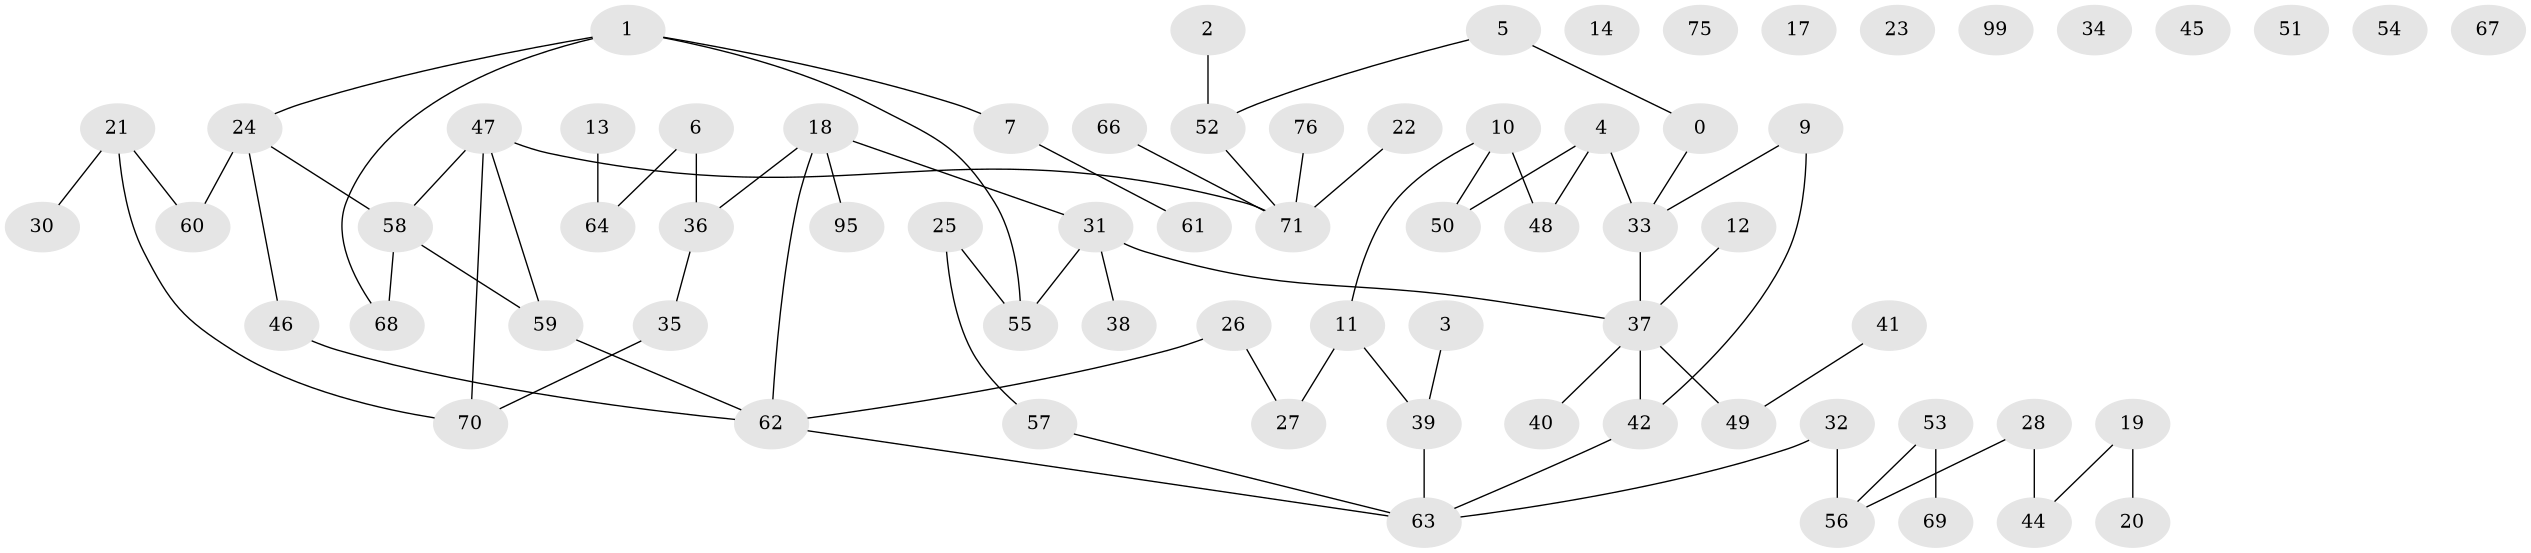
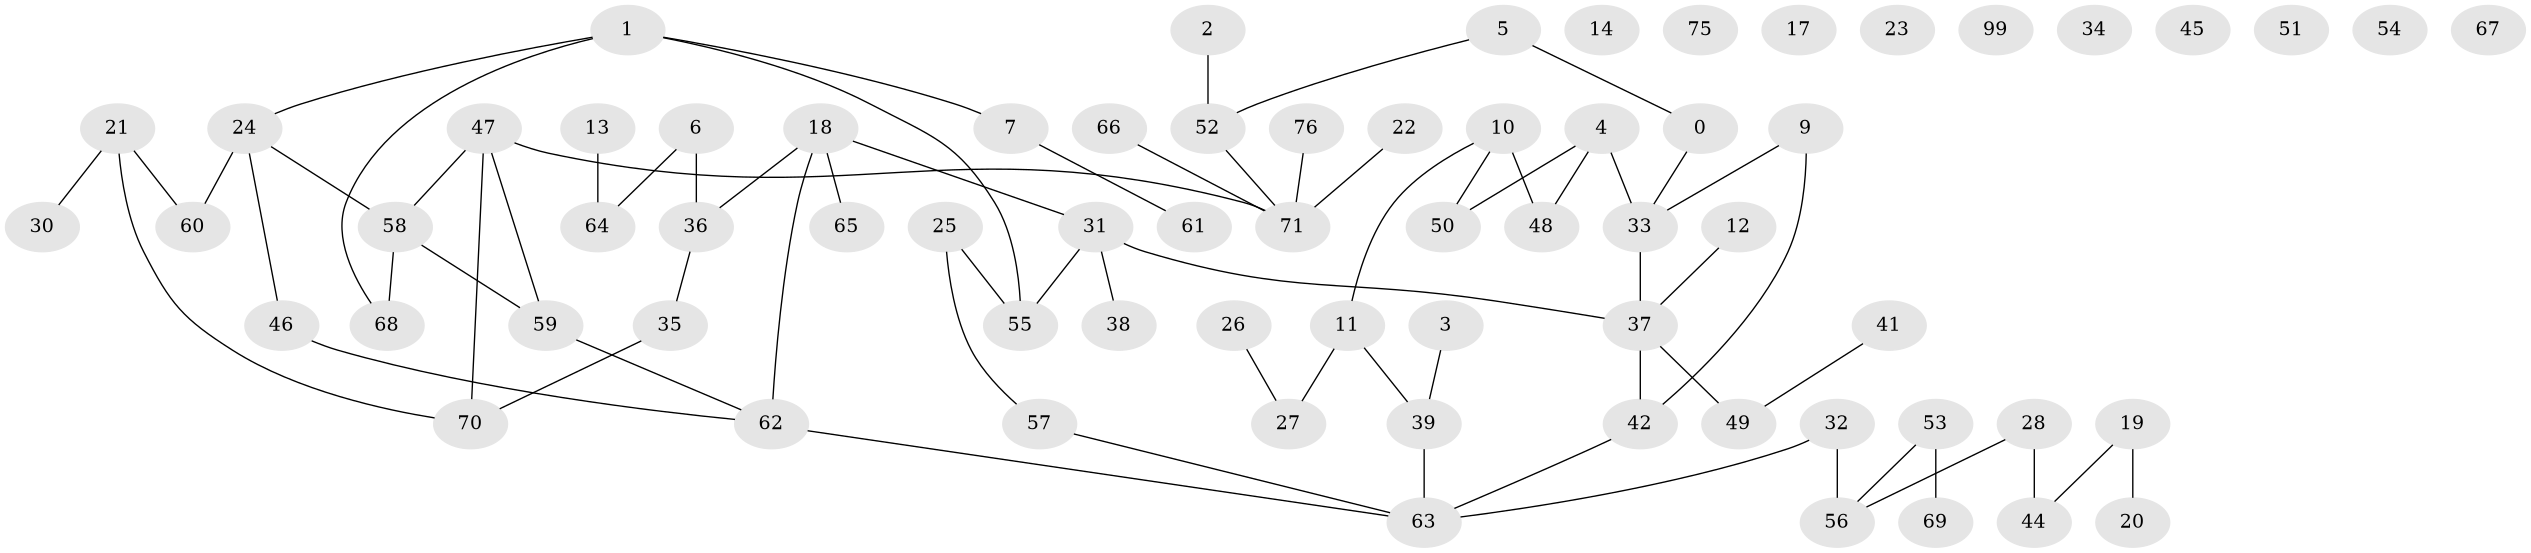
node "95": label "95" -> "65"
edge "26" -- "62": removed
node "40": removed
